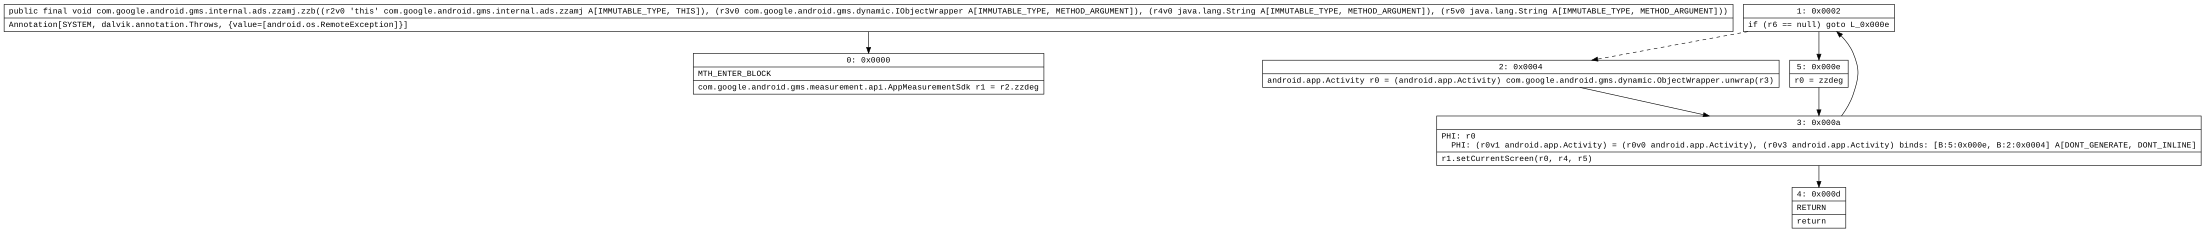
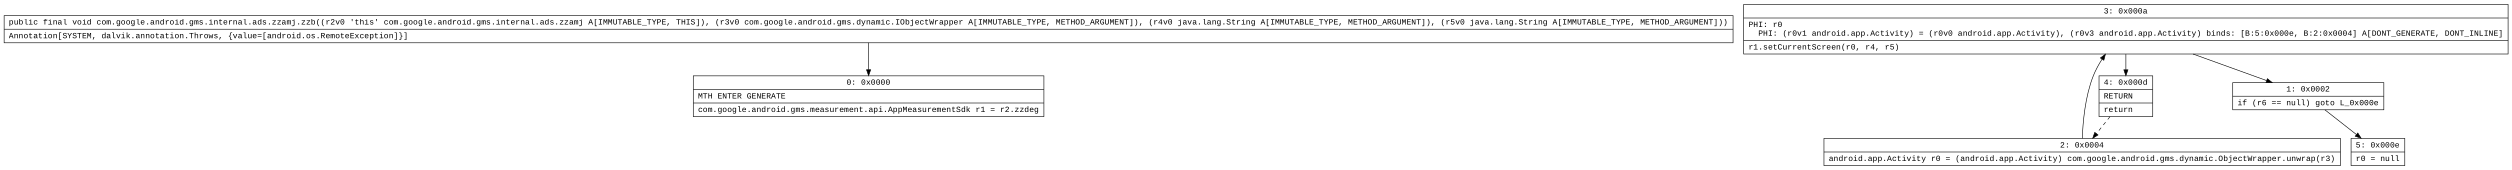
edge "1: 0x0002" -> "2: 0x0004": now "4: 0x000d" -> "2: 0x0004"
node "0: 0x0000": text "MTH_ENTER_BLOCK" -> "MTH_ENTER_GENERATE"
node "5: 0x000e": text "r0 = zzdeg" -> "r0 = null"
edge "5: 0x000e" -> "3: 0x000a": removed
